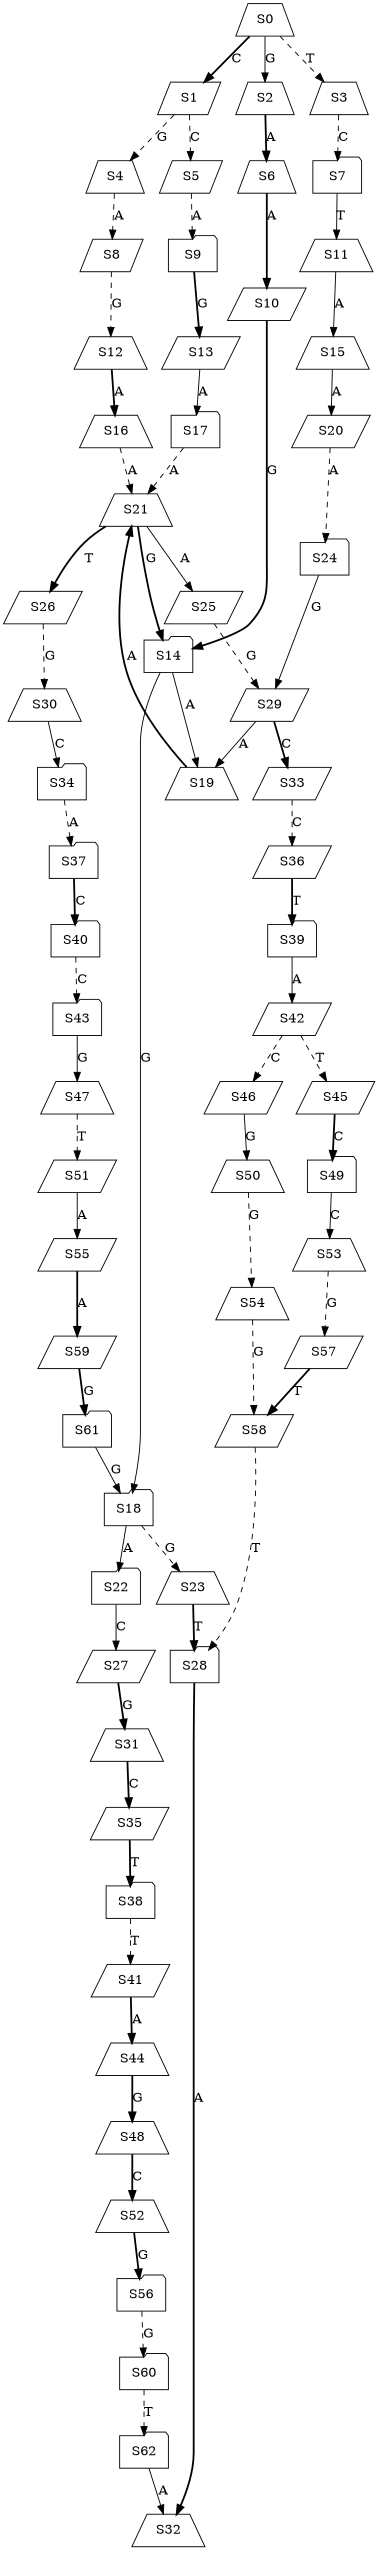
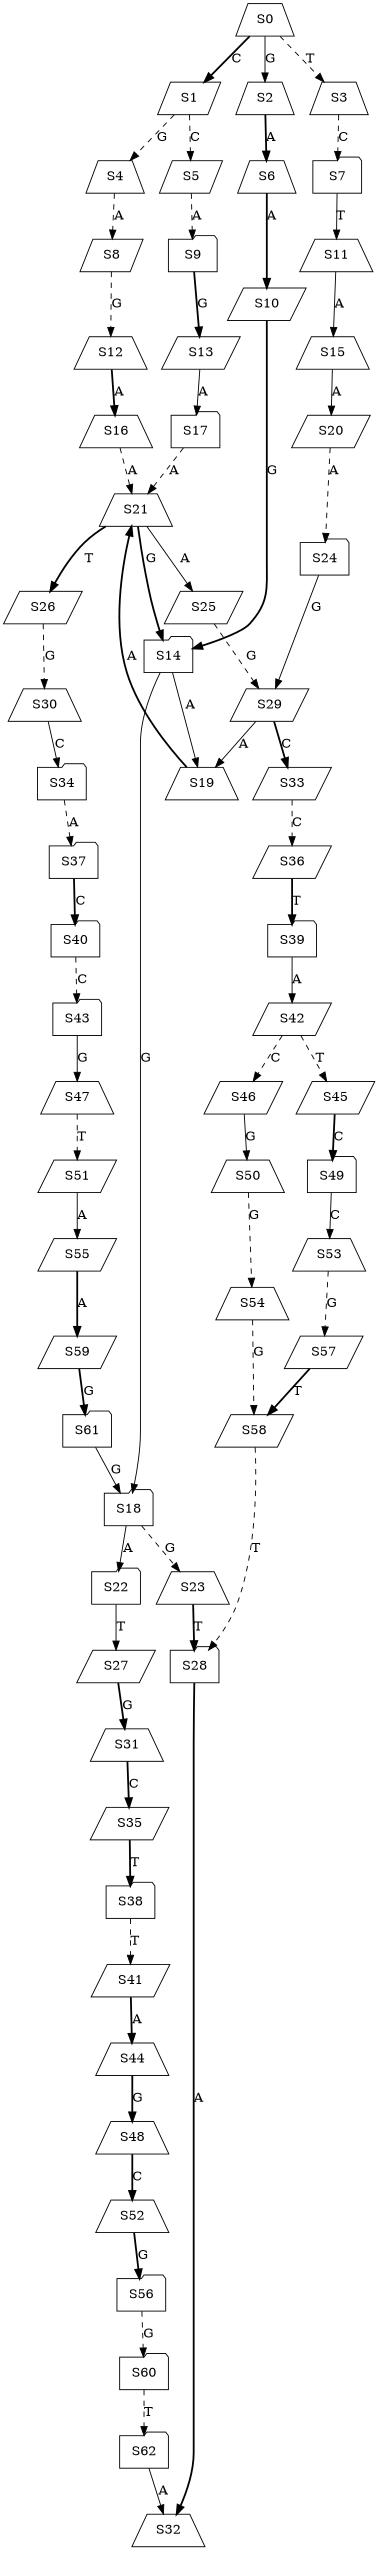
edge "S22" -> "S27": label "C" -> "T"
